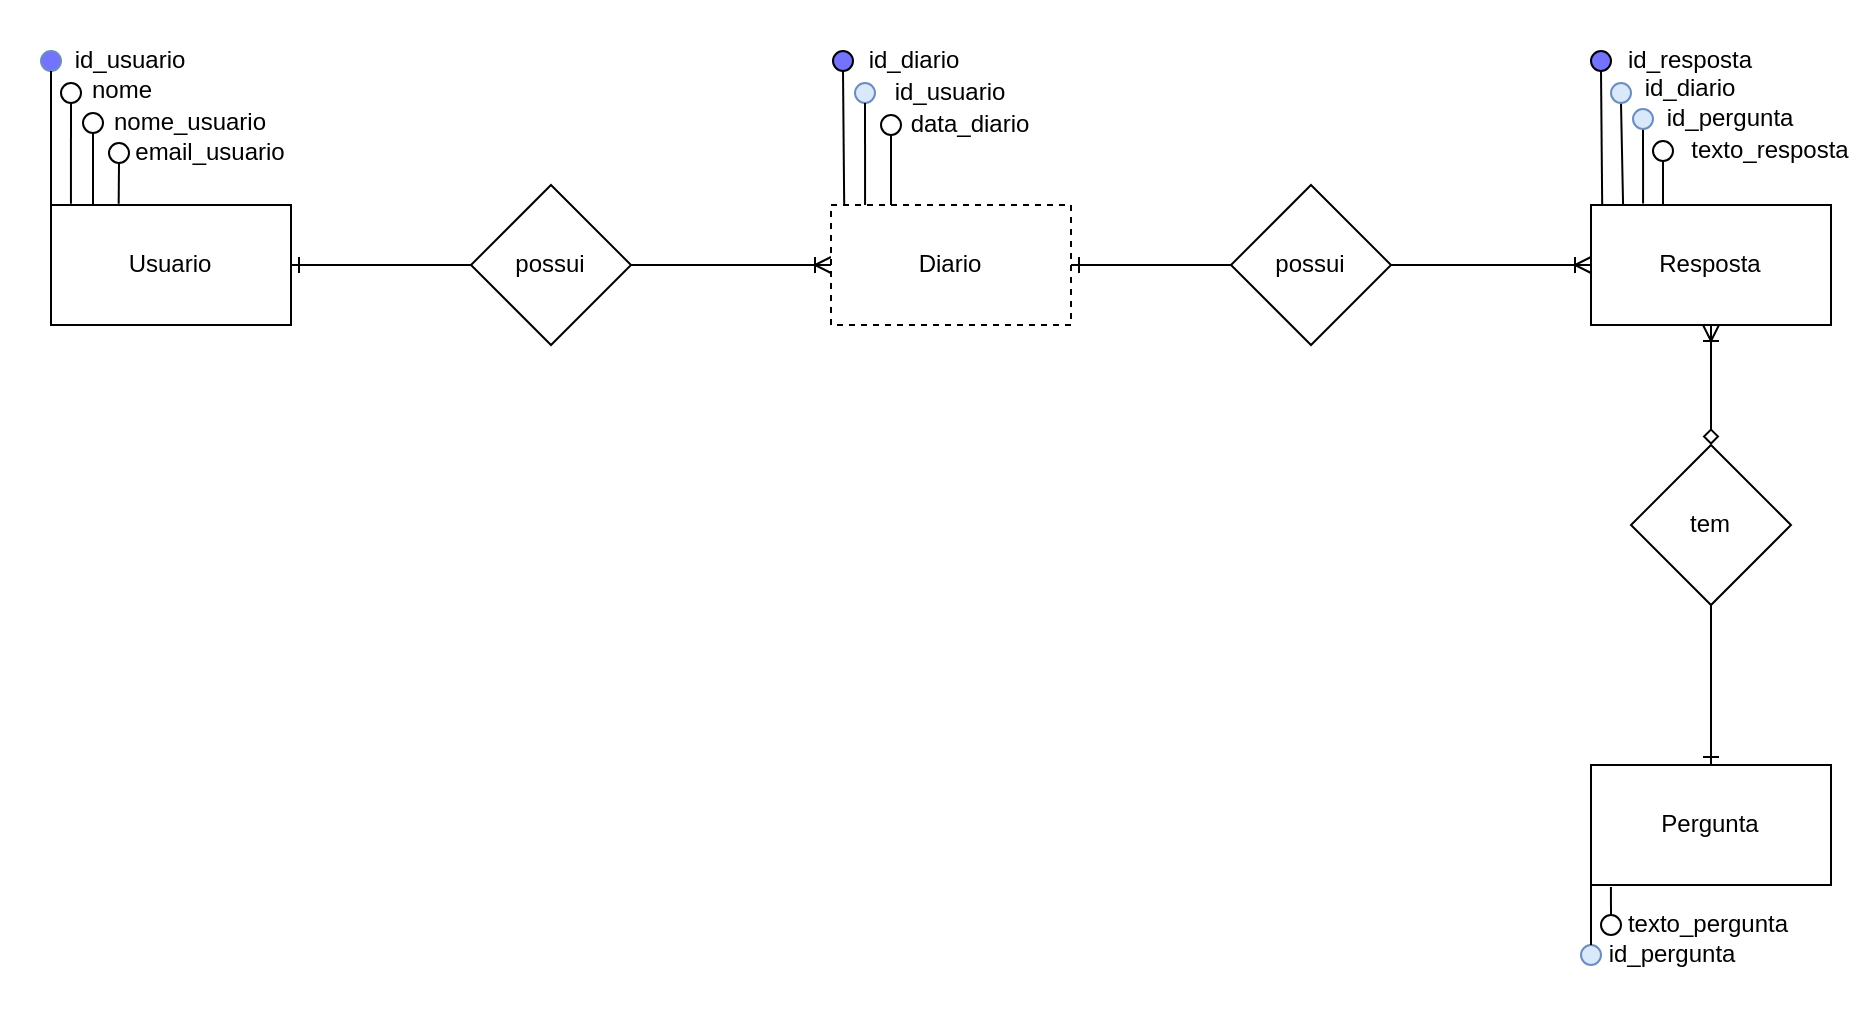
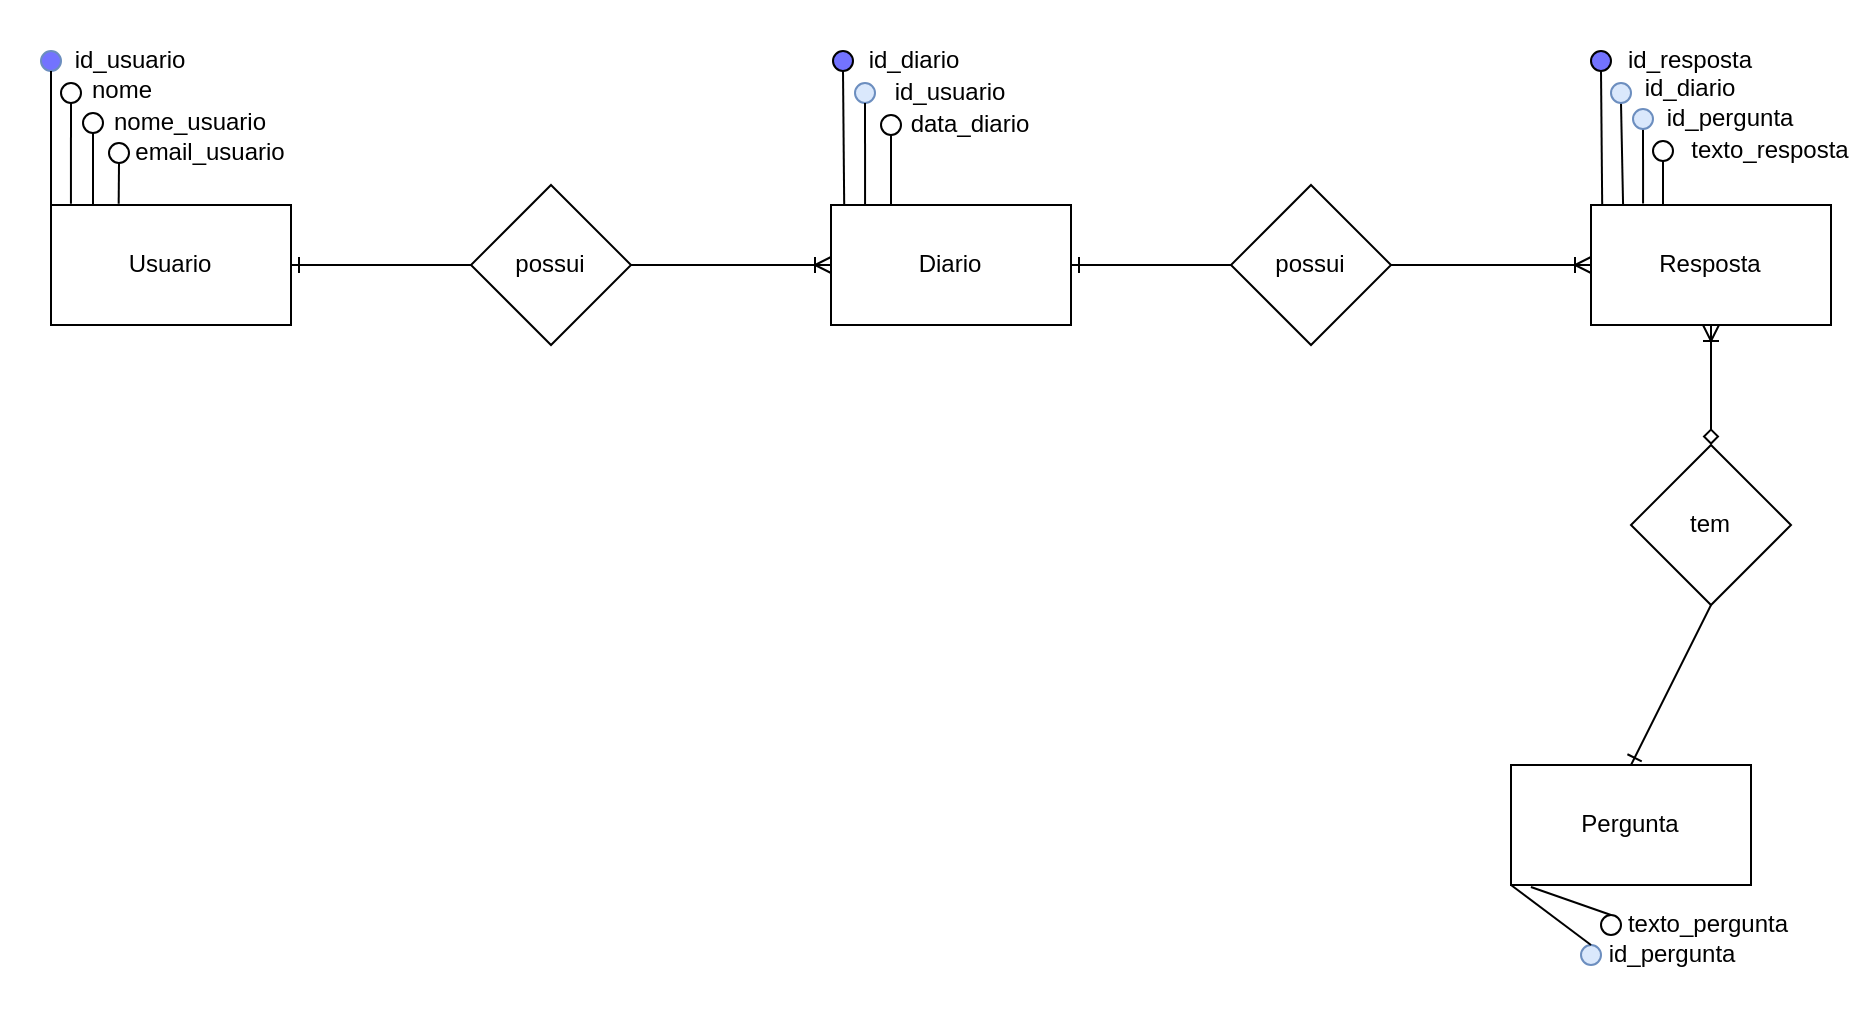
node "Diario": style dashed -> solid
node "Pergunta": moved (1711, 825) -> (1631, 825)
